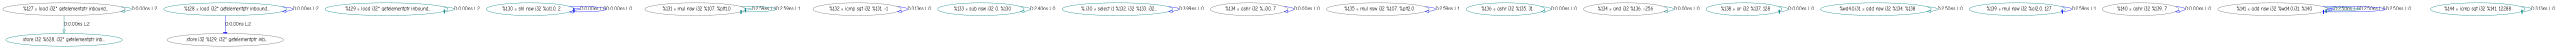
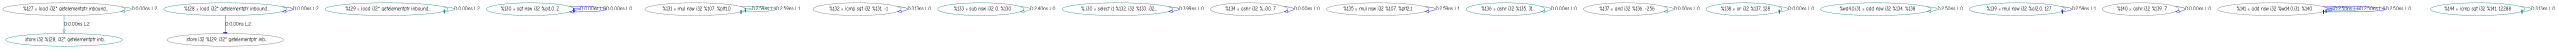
node "%130 = shl nsw i32 %al1.0, 2": label "%130 = shl nsw i32 %al1.0, 2" -> "%130 = sgt nsw i32 %al1.0, 2"
node "%135 = mul nsw i32 %107, %plt2.0": label "%135 = mul nsw i32 %107, %plt2.0" -> "%135 = mul nsw i32 %107, %plt2.1"
node "%134 = and i32 %136, -256": label "%134 = and i32 %136, -256" -> "%137 = and i32 %136, -256"
node "store i32 %628, i32* getelementptr inb...": label "store i32 %628, i32* getelementptr inb..." -> "store i32 %128, i32* getelementptr inb..."
